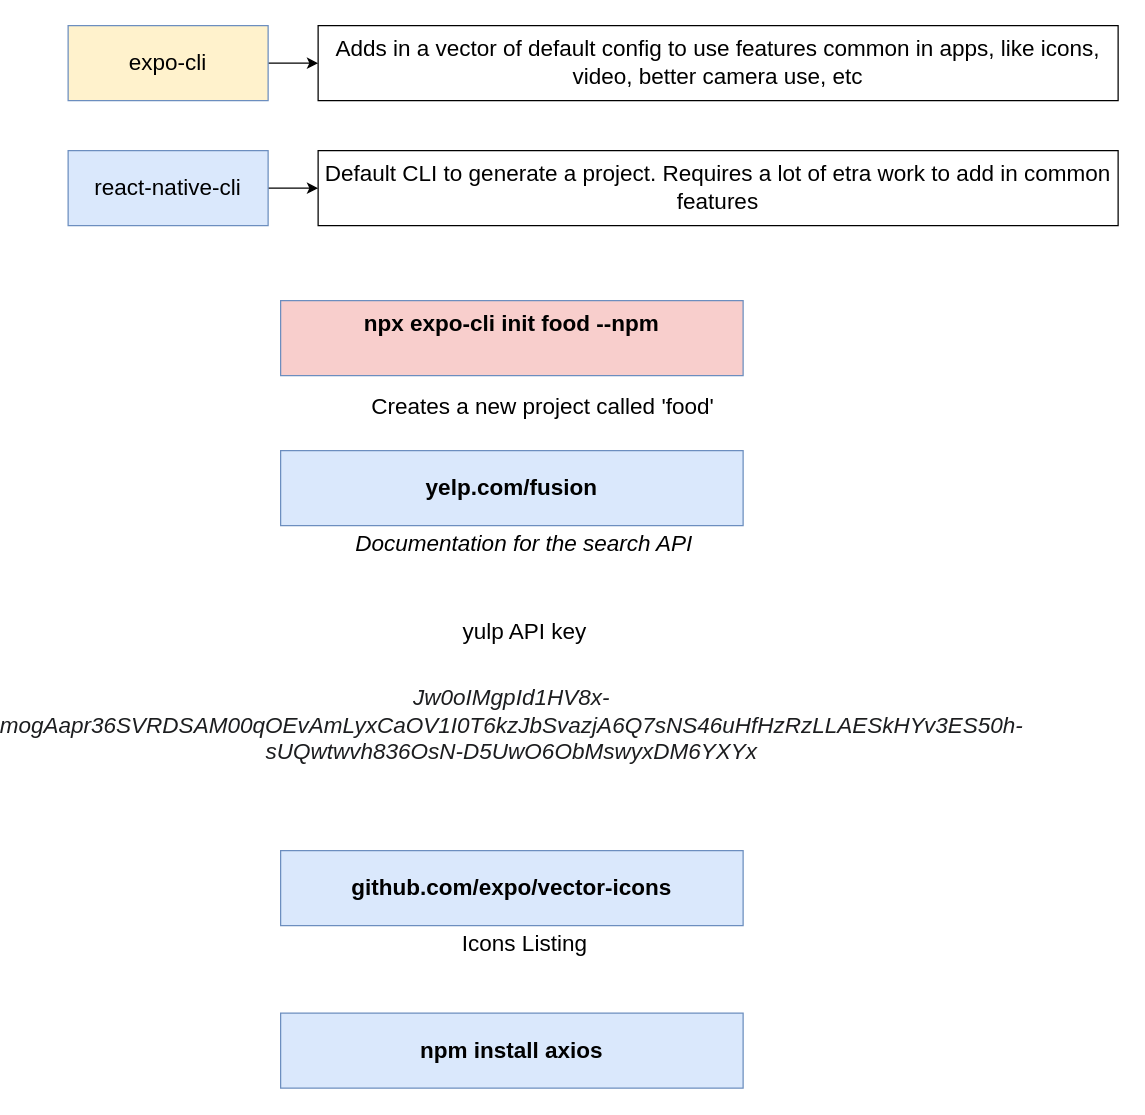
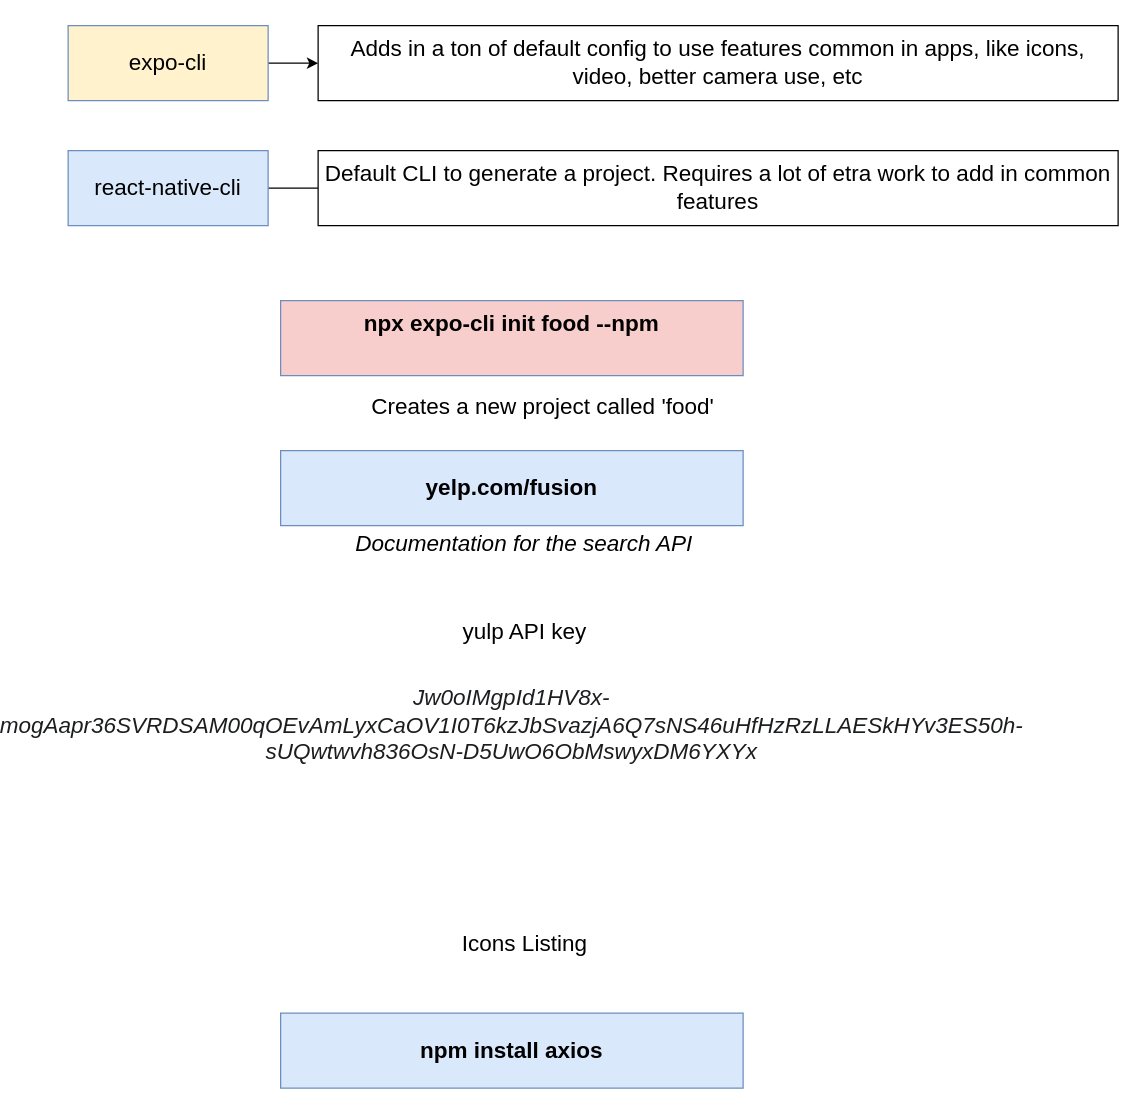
node "Adds in a vector of default config to use features common in apps, like icons, video, better camera use, etc": label "Adds in a vector of default config to use features common in apps, like icons, video, better camera use, etc" -> "Adds in a ton of default config to use features common in apps, like icons, video, better camera use, etc"
edge "react-native-cli" -> "Default CLI to generate a project. Requires a lot of etra work to add in common features": arrowhead classic -> none
node "github.com/expo/vector-icons": removed
